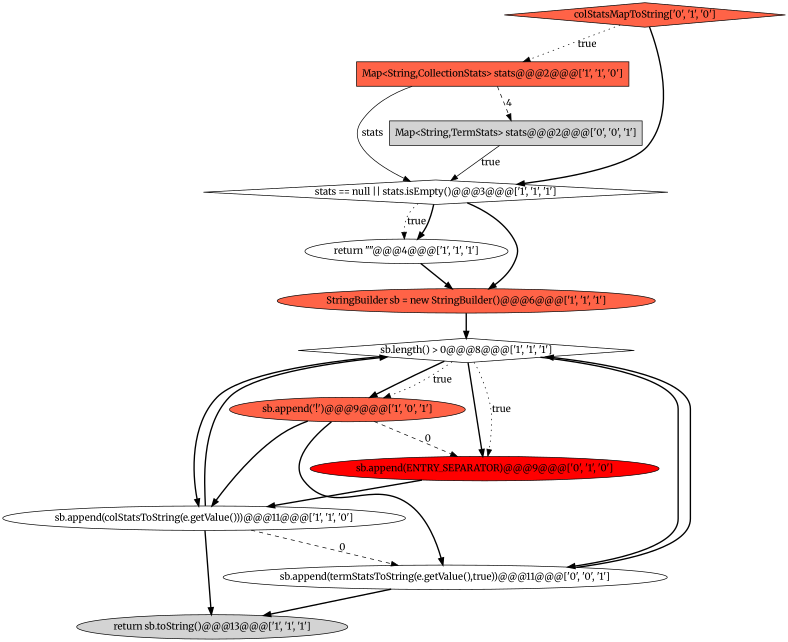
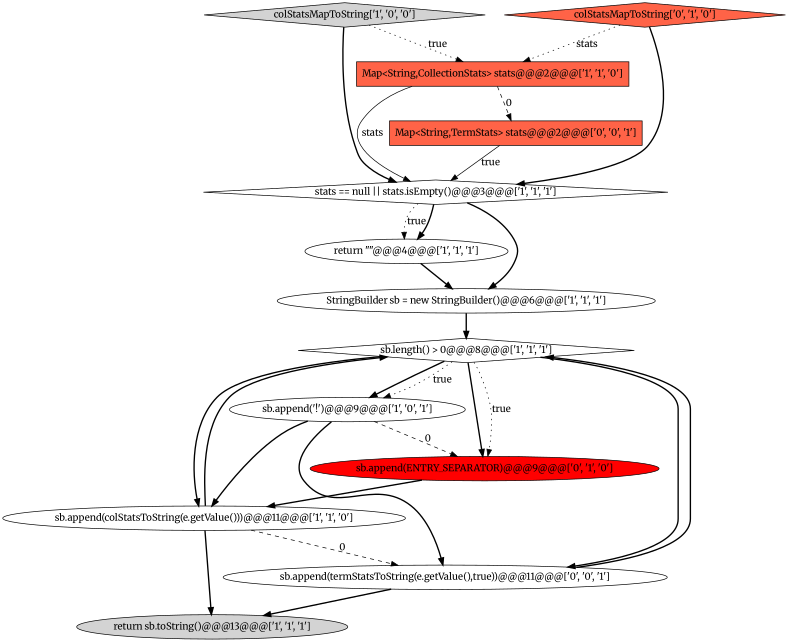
node "colStatsMapToString['1', '0', '0']": added
edge "colStatsMapToString['0', '1', '0']" -> "Map<String,CollectionStats> stats@@@2@@@['1', '1', '0']": label "true" -> "stats"
edge "Map<String,CollectionStats> stats@@@2@@@['1', '1', '0']" -> "Map<String,TermStats> stats@@@2@@@['0', '0', '1']": label "4" -> "0"
node "Map<String,TermStats> stats@@@2@@@['0', '0', '1']": fillcolor lightgray -> tomato
node "StringBuilder sb = new StringBuilder()@@@6@@@['1', '1', '1']": fillcolor tomato -> white
node "sb.append('!')@@@9@@@['1', '0', '1']": fillcolor tomato -> white
